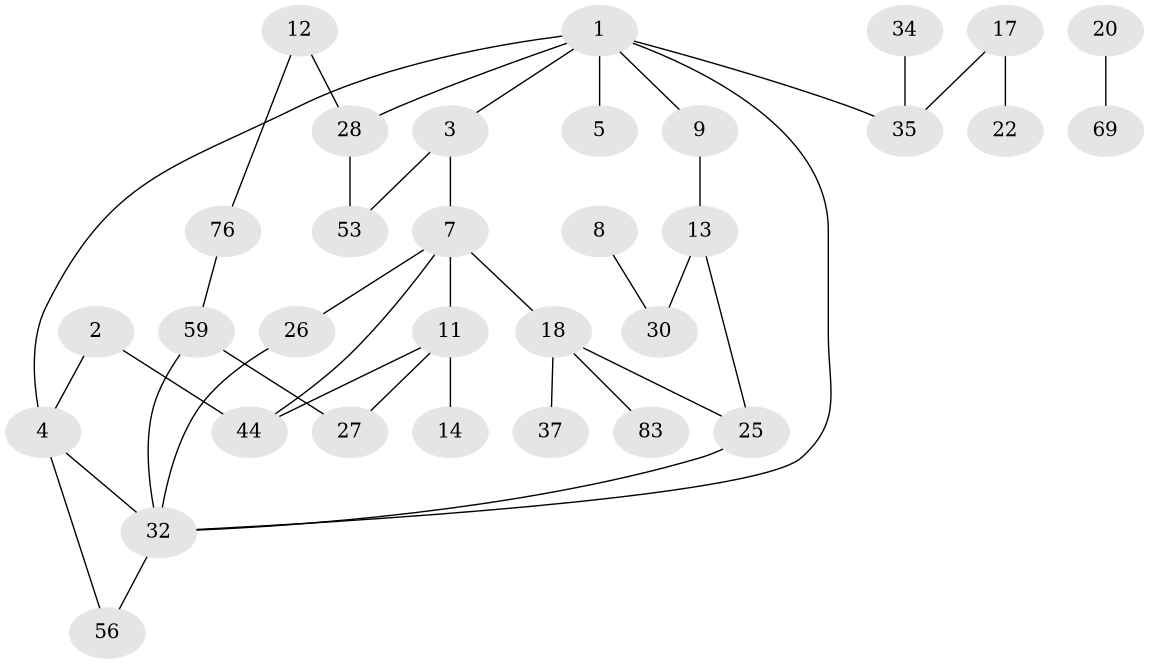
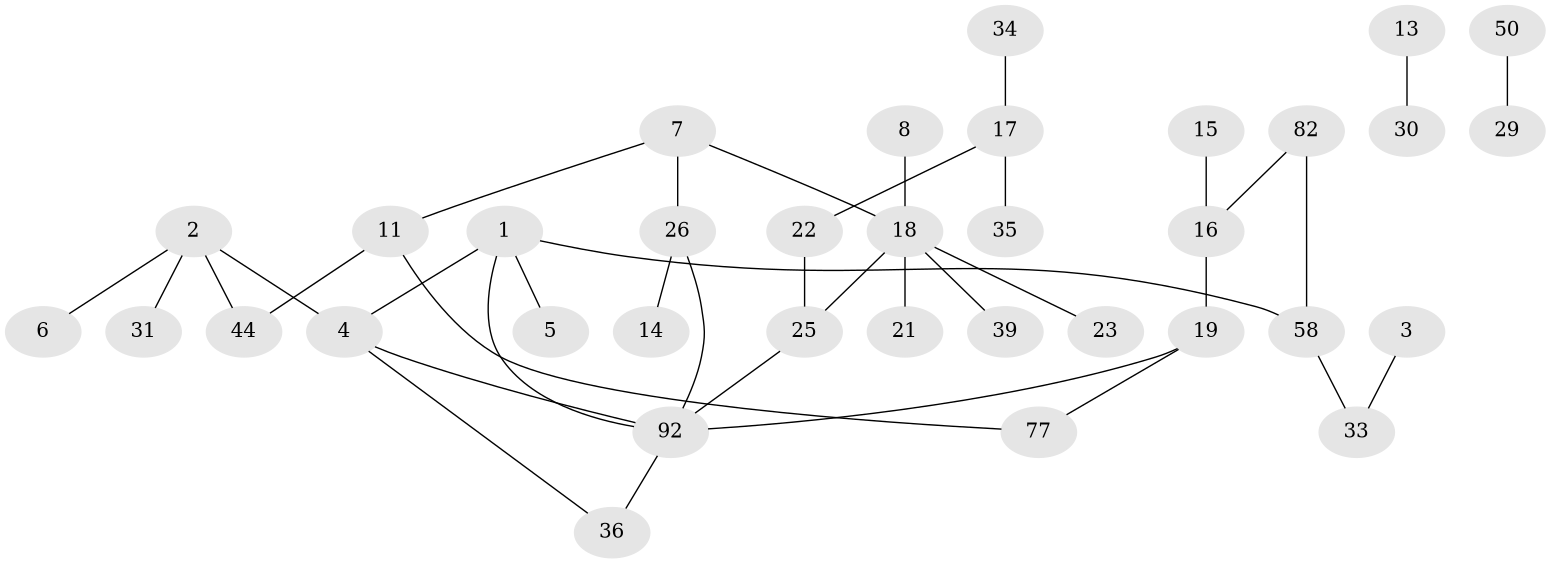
node "12": label "12" -> "82"
node "20": label "20" -> "50"
edge "1" -- "35": removed
edge "1" -- "3": removed
edge "34" -- "35": now "34" -- "17"
node "28": label "28" -> "58"
node "9": removed
node "69": label "69" -> "29"
node "15": added
edge "3" -- "7": removed
node "76": label "76" -> "16"
node "53": label "53" -> "33"
edge "8" -- "30": now "8" -- "18"
node "6": added
node "31": added
node "59": label "59" -> "19"
edge "13" -- "25": now "22" -- "25"
node "21": added
edge "7" -- "44": removed
edge "11" -- "14": now "26" -- "14"
node "27": label "27" -> "77"
node "37": label "37" -> "39"
node "83": label "83" -> "23"
node "32": label "32" -> "92"
node "56": label "56" -> "36"
